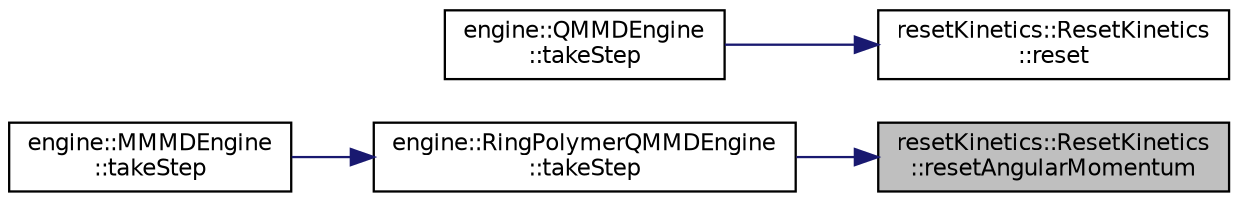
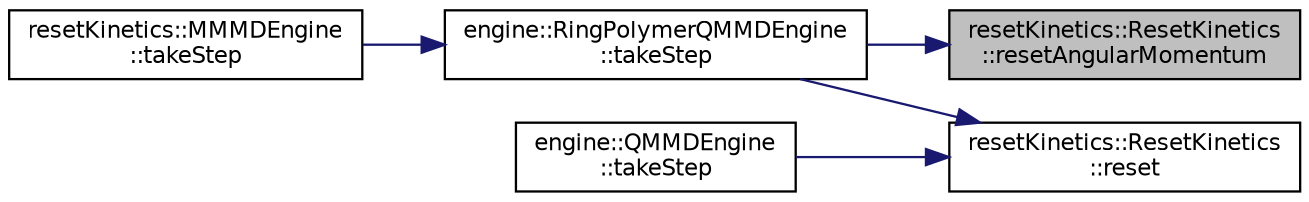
edge "engine::RingPolymerQMMDEngine ::takeStep" -> "resetKinetics::ResetKinetics ::reset": added
node "engine::MMMDEngine ::takeStep": label "engine::MMMDEngine ::takeStep" -> "resetKinetics::MMMDEngine ::takeStep"
